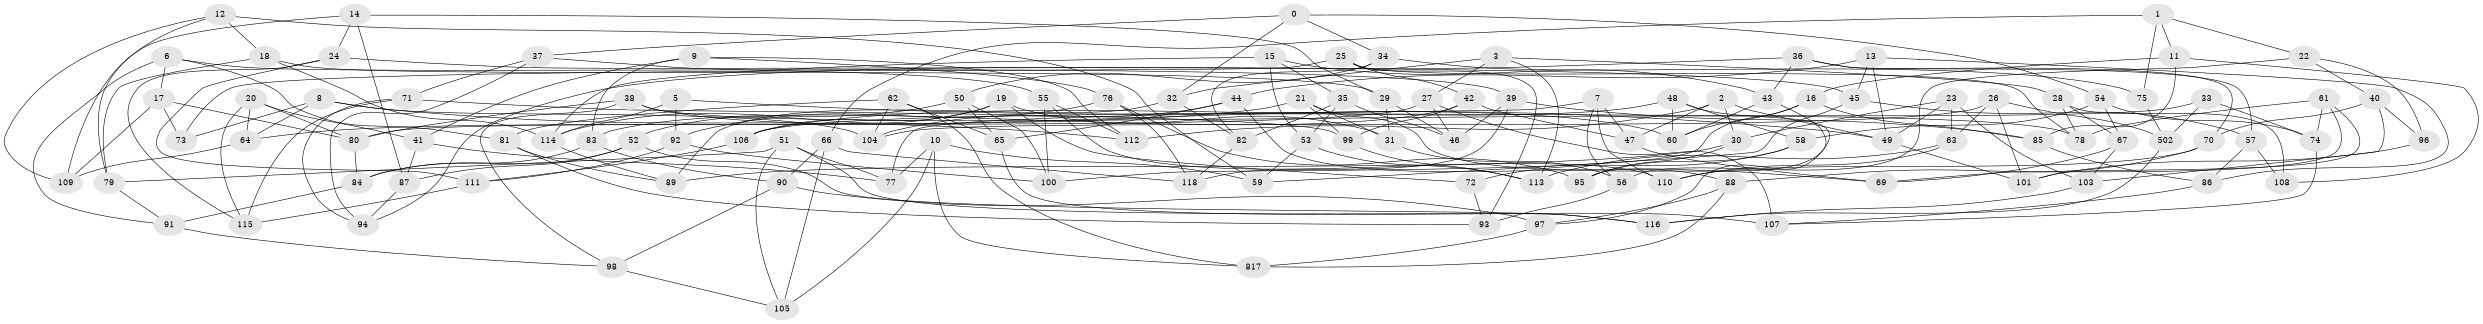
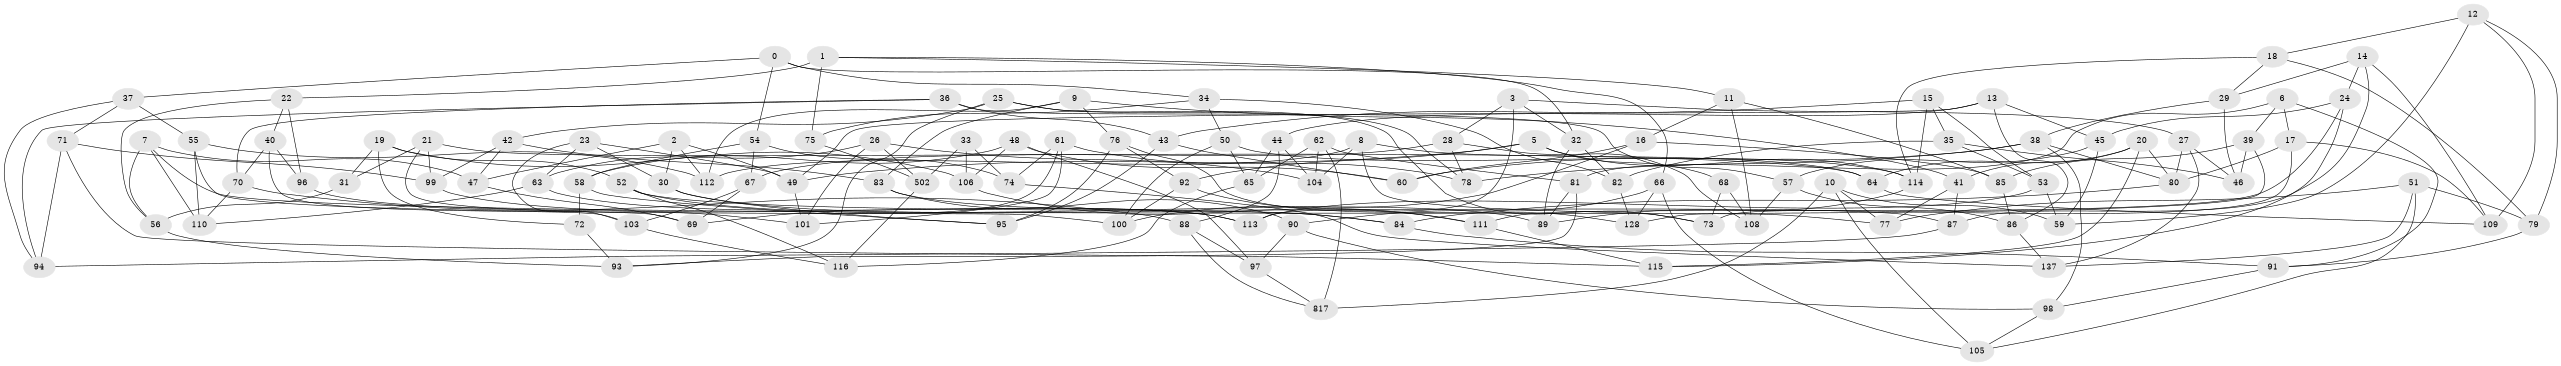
edge "29" -- "31": now "29" -- "38"
node "118": label "118" -> "128"
node "68": added
node "107": label "107" -> "137"
